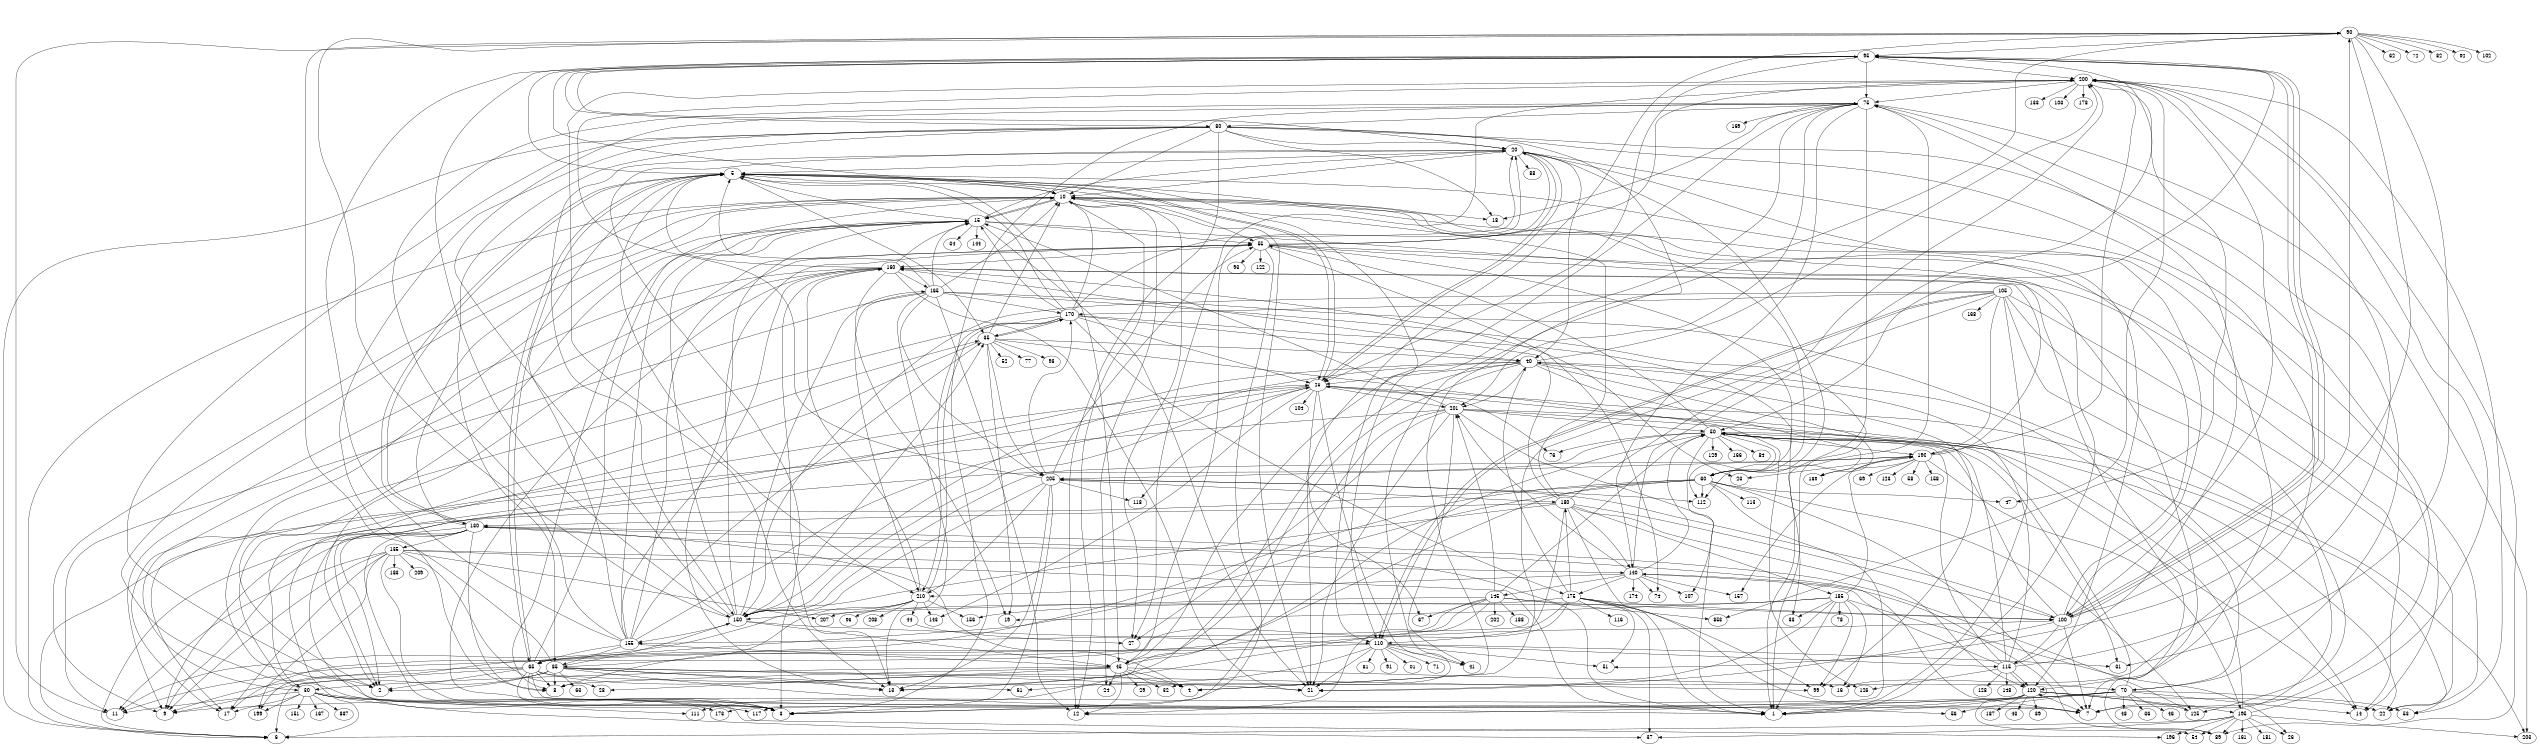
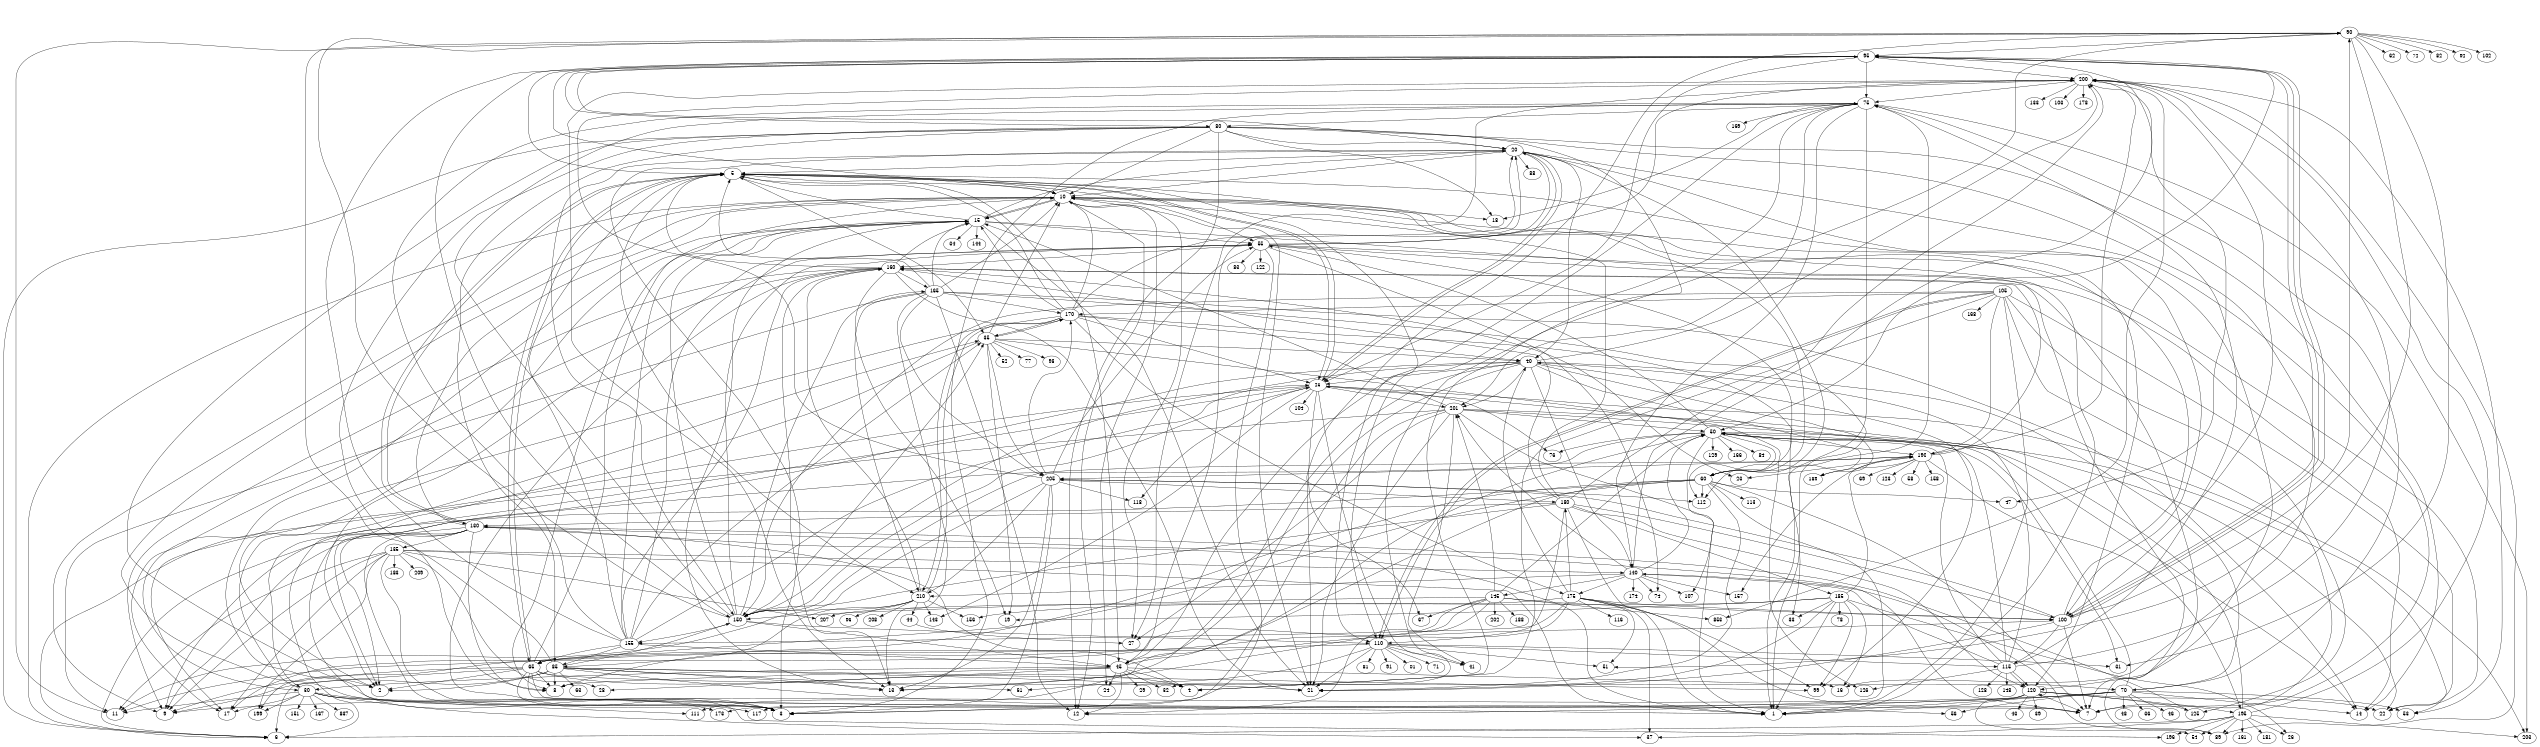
node "93": label "93" -> "83"
edge "100" -> "50": removed
edge "180" -> "140": now "40" -> "140"
edge "60" -> "125": now "60" -> "21"
node "187": removed
